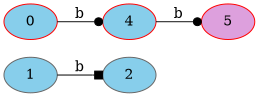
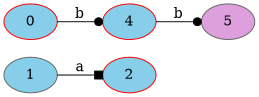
node "5": color red -> gray40
edge "1" -> "2": label "b" -> "a"
node "2": color gray40 -> red
